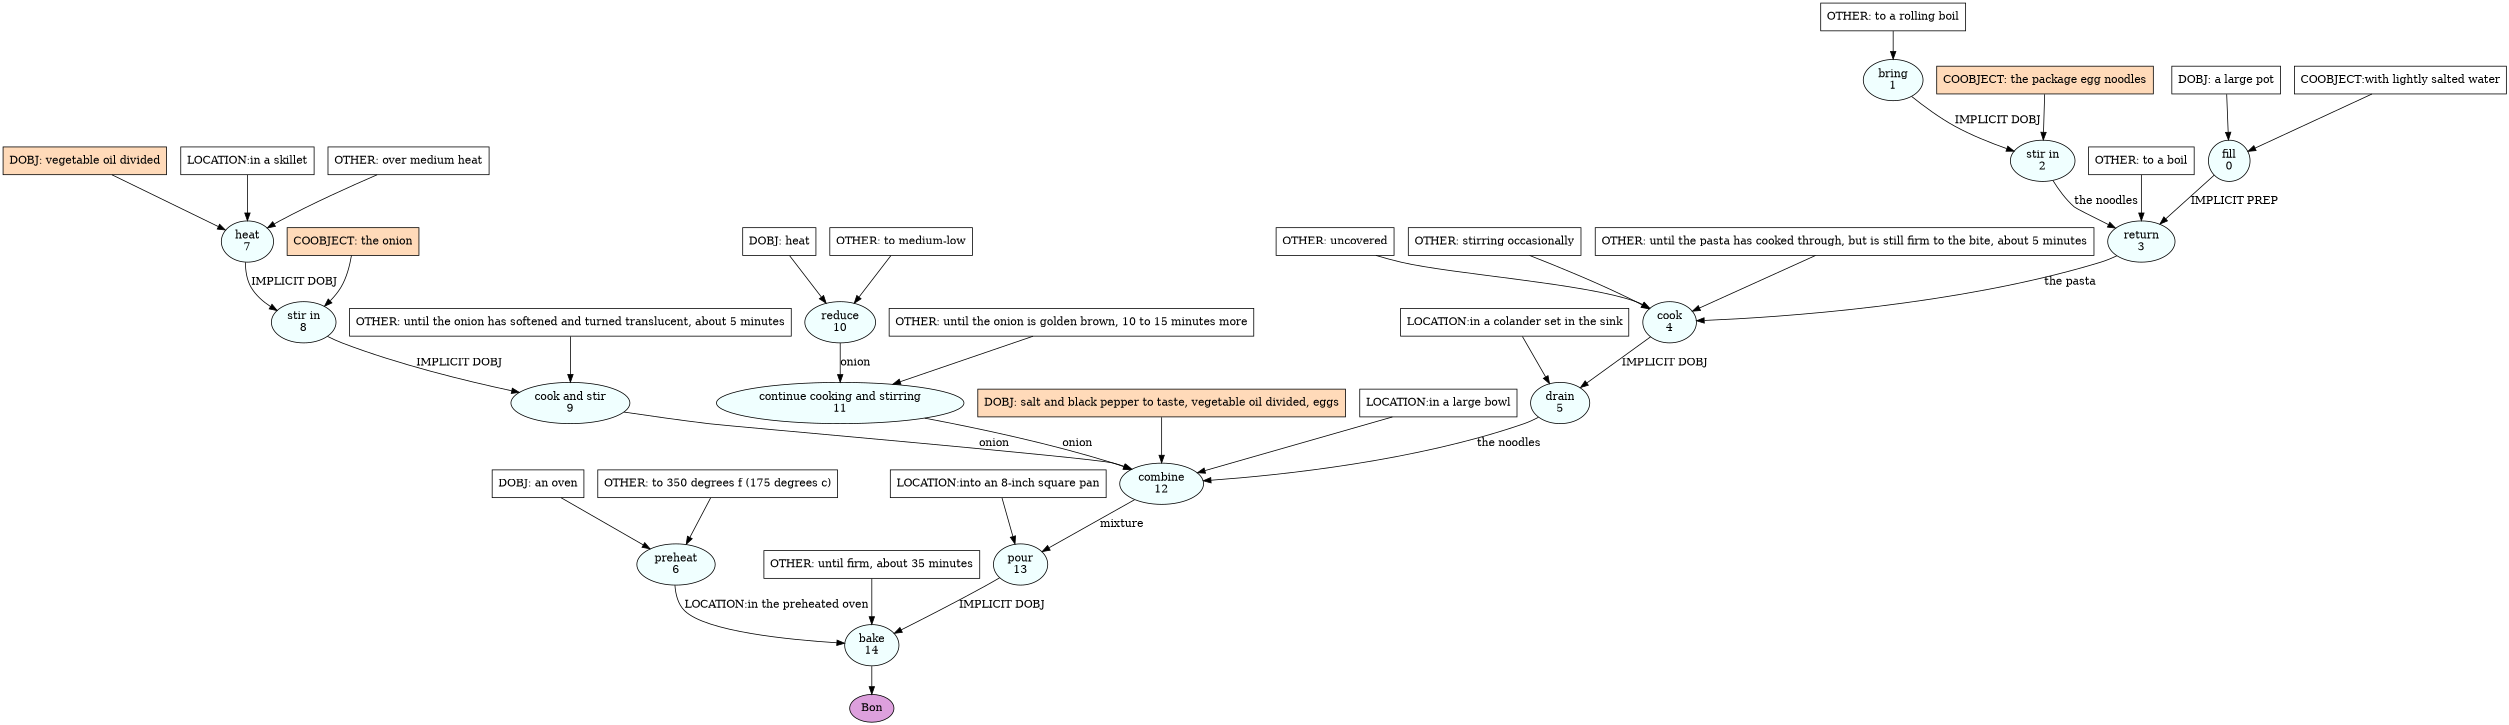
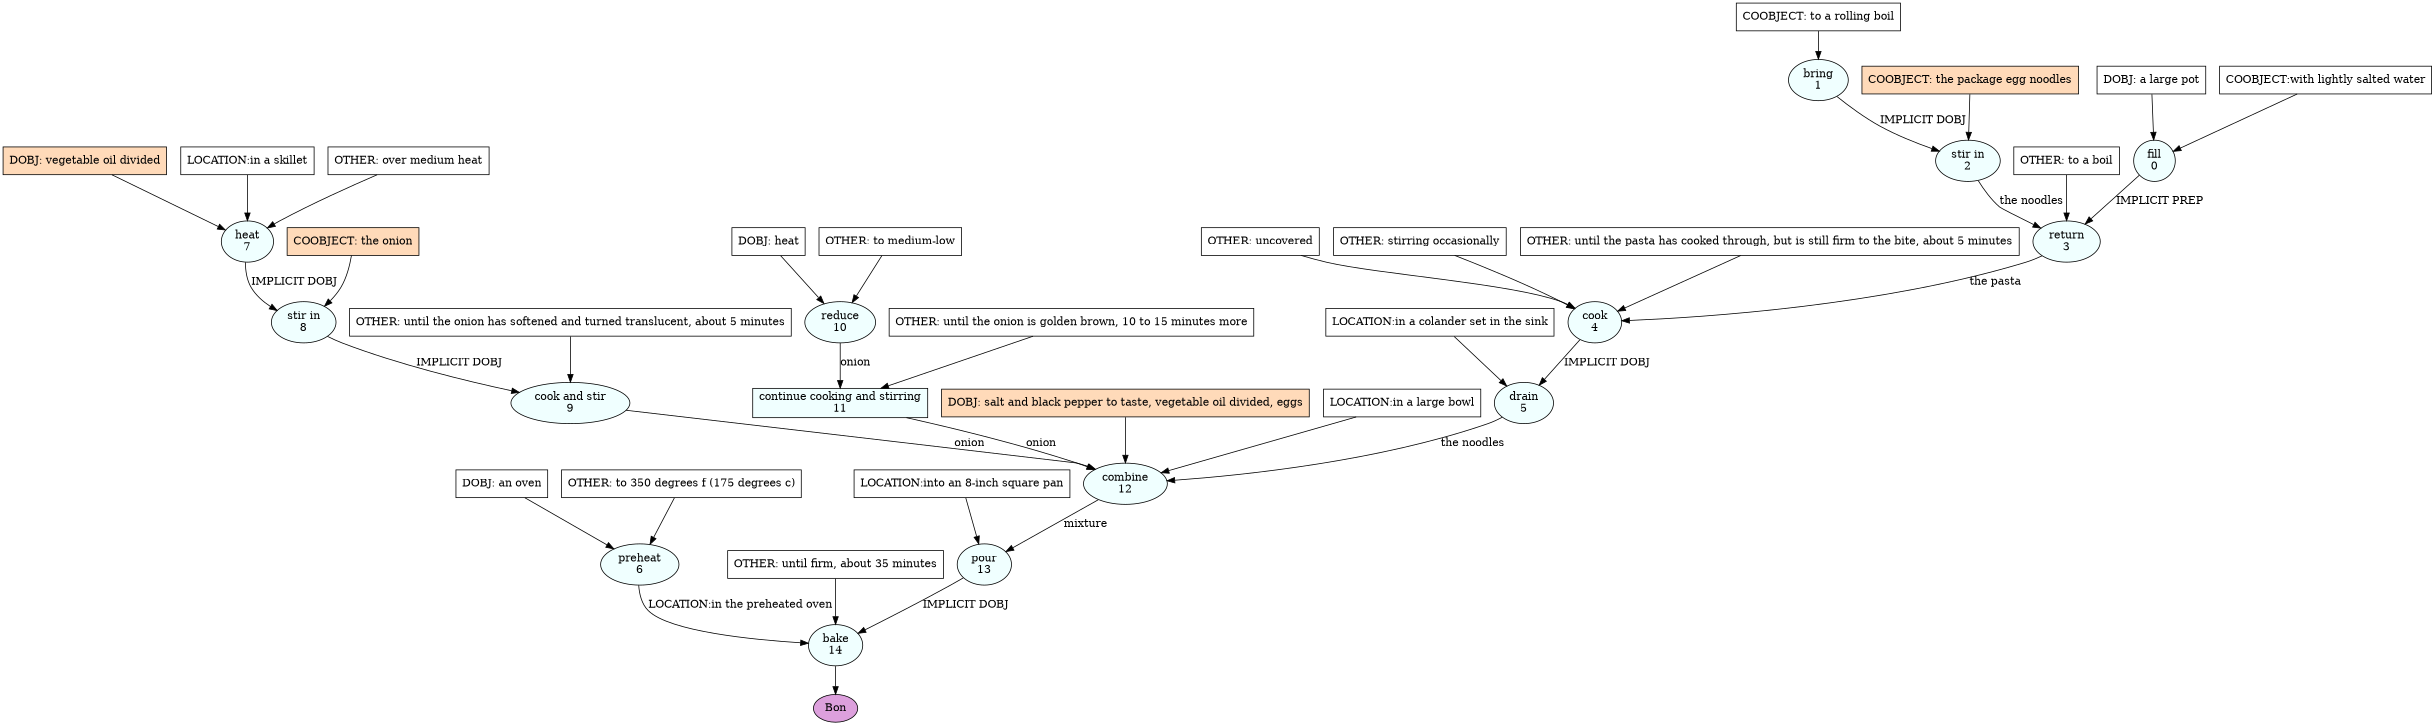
node "OTHER: to a rolling boil": label "OTHER: to a rolling boil" -> "COOBJECT: to a rolling boil"
node "continue cooking and stirring 11": shape ellipse -> box
